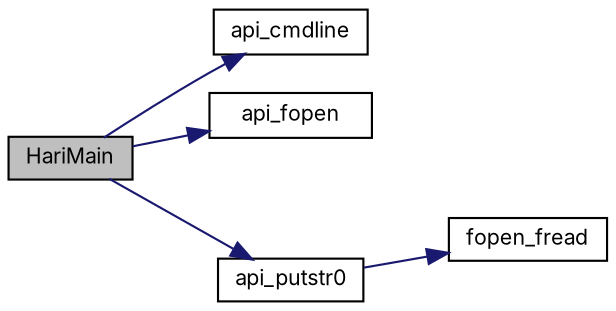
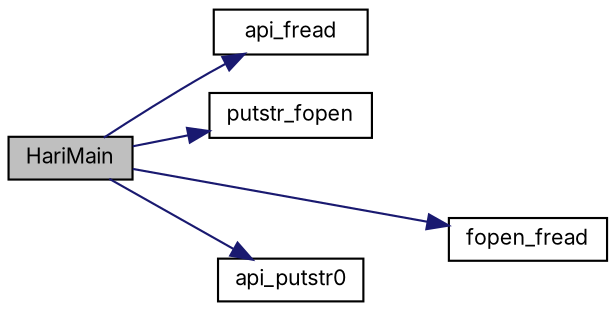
node "api_cmdline": label "api_cmdline" -> "api_fread"
node "api_fopen": label "api_fopen" -> "putstr_fopen"
edge "api_putstr0" -> "fopen_fread": now "HariMain" -> "fopen_fread"
